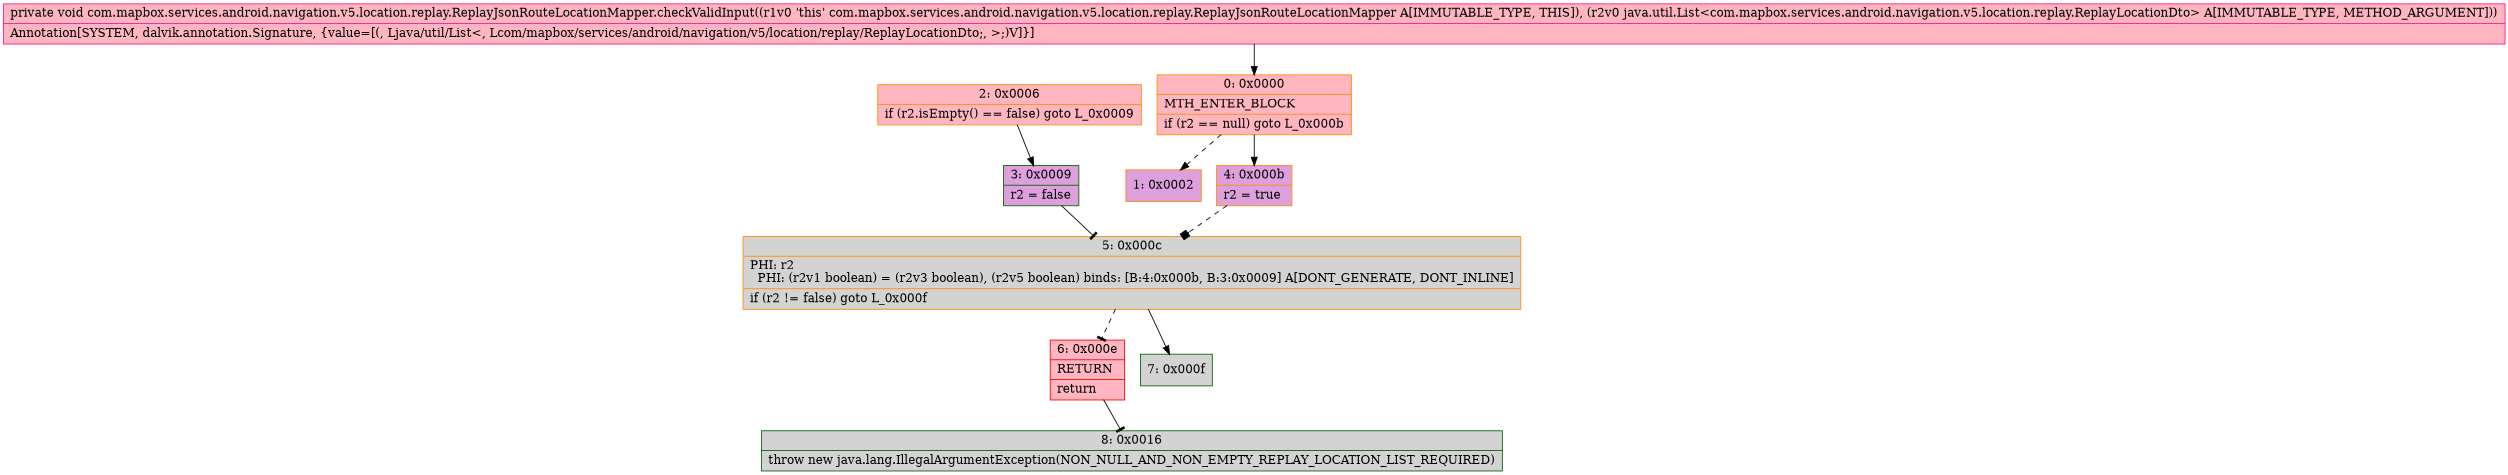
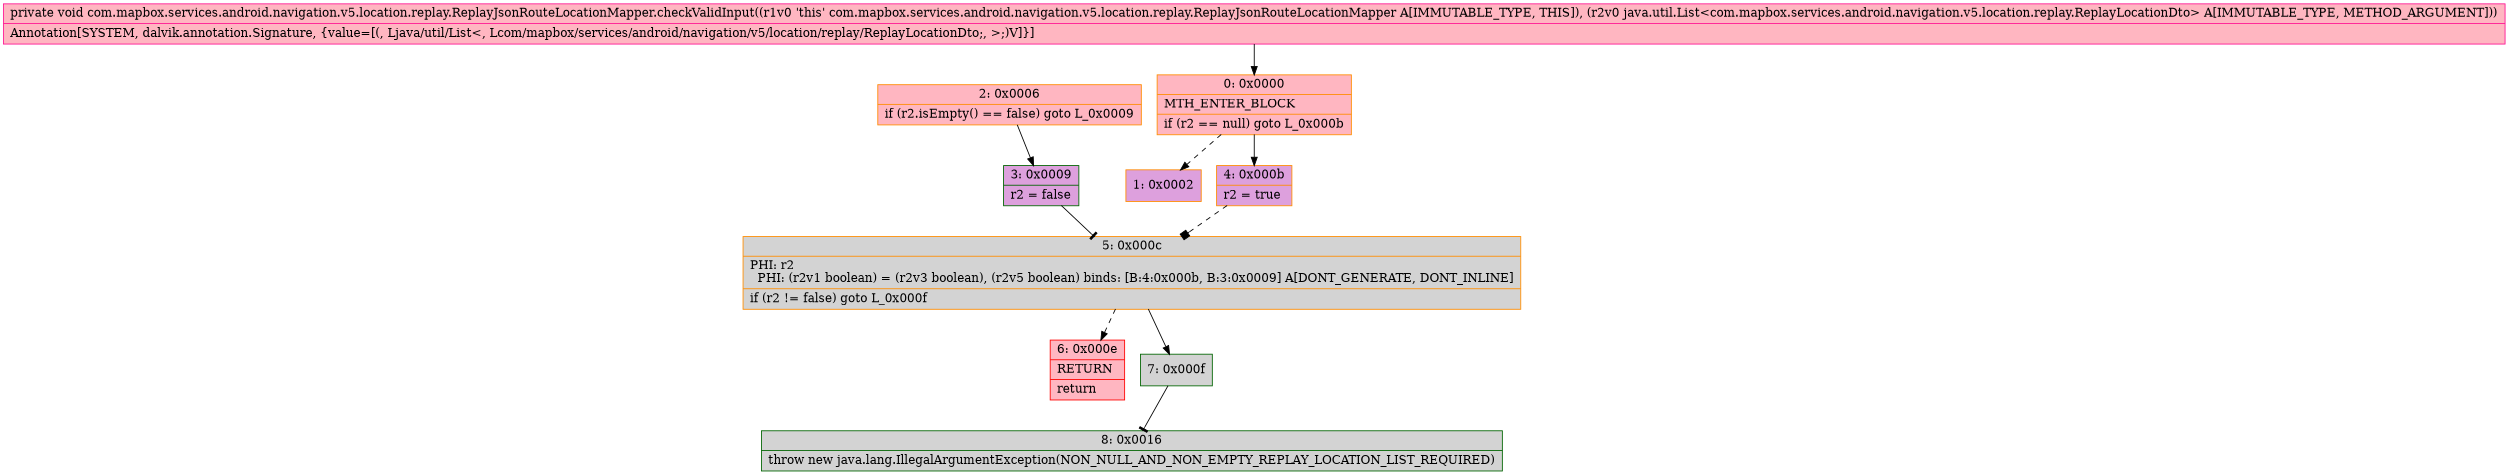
edge "5: 0x000c" -> "6: 0x000e": arrowhead tee -> normal
edge "6: 0x000e" -> "8: 0x0016": now "7: 0x000f" -> "8: 0x0016"
